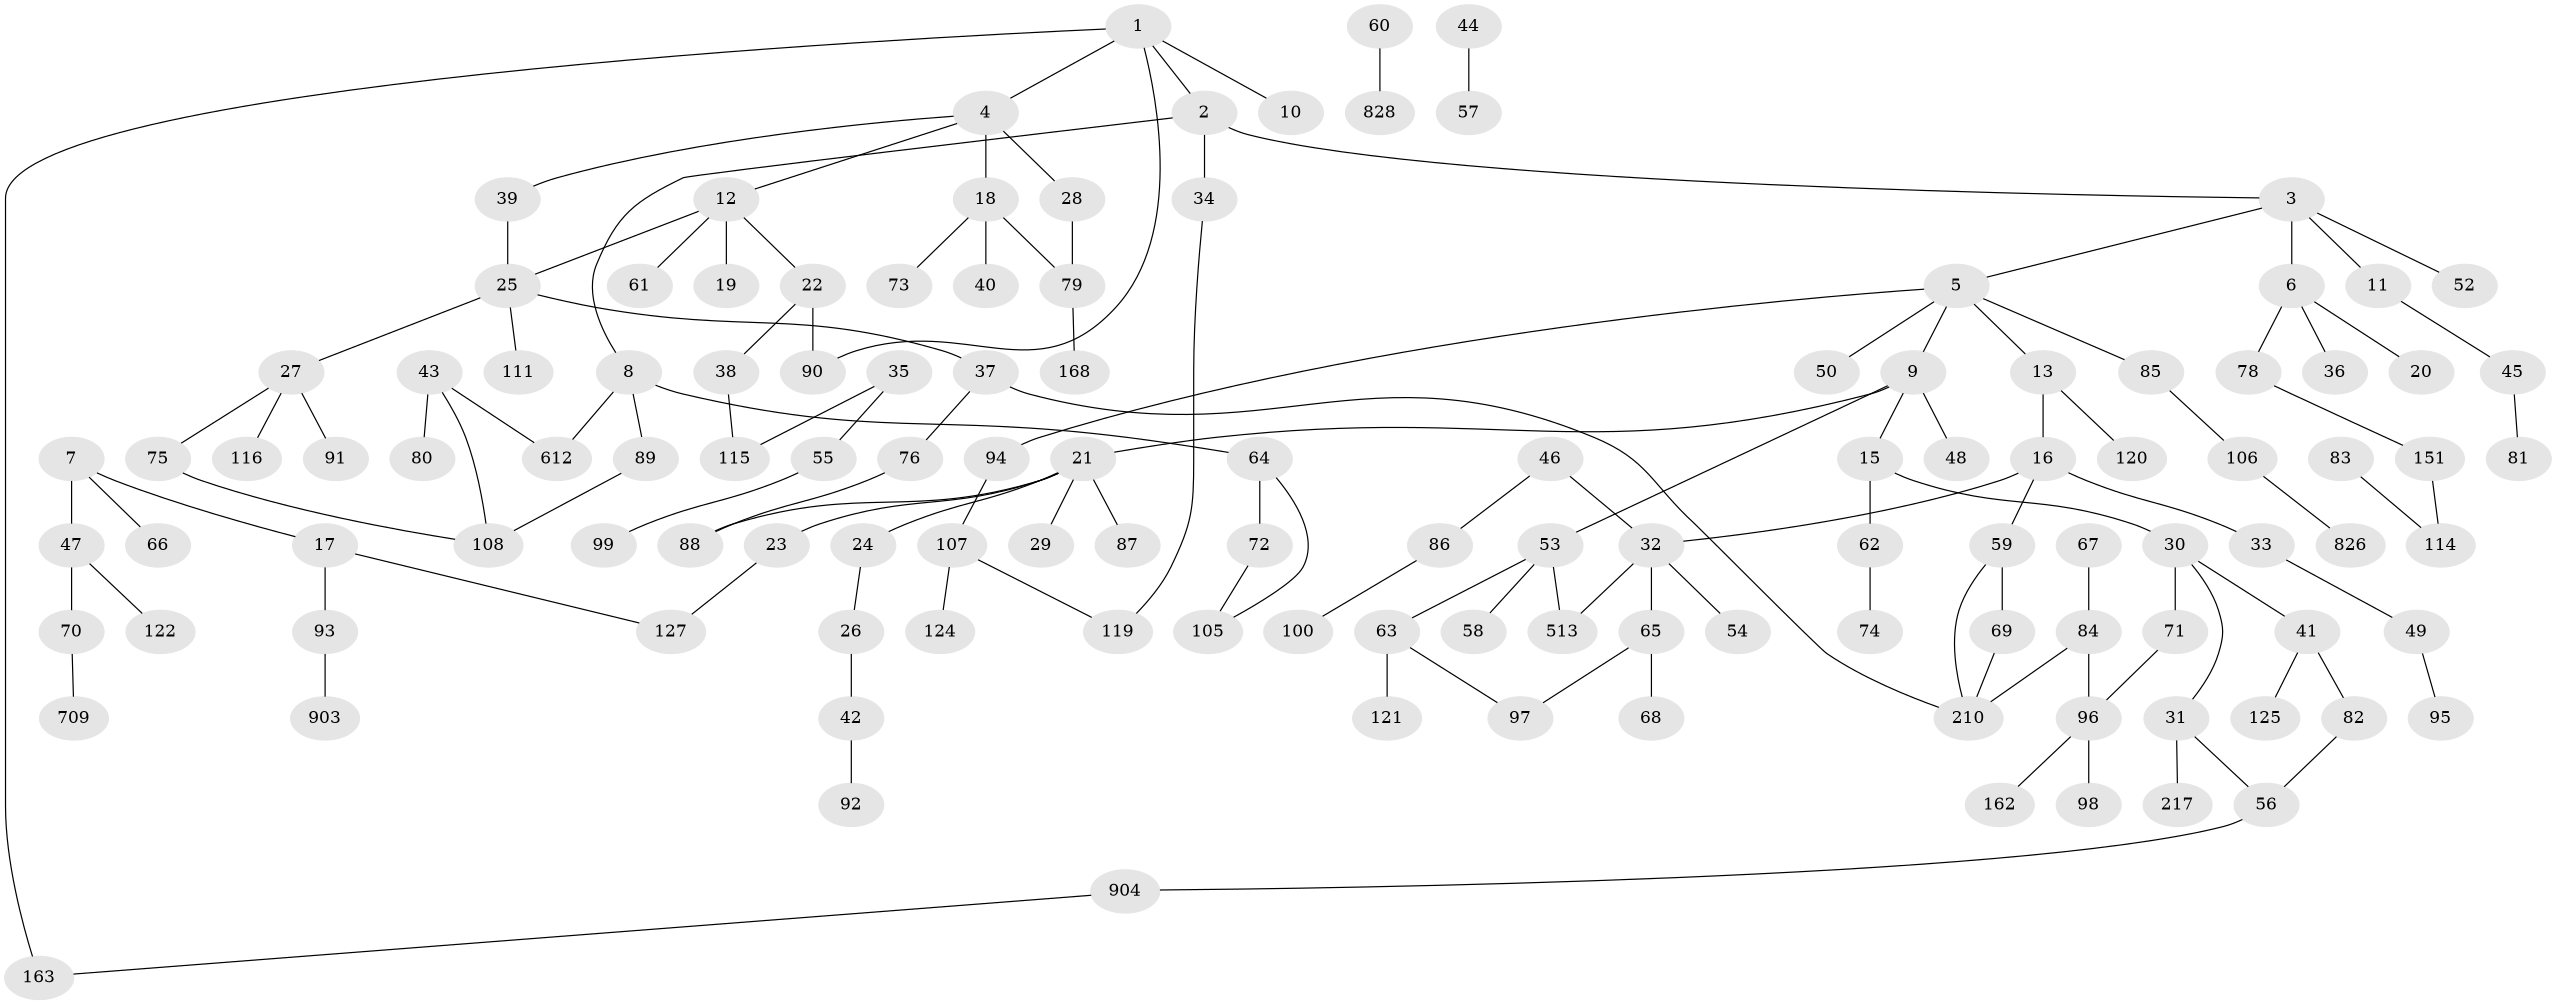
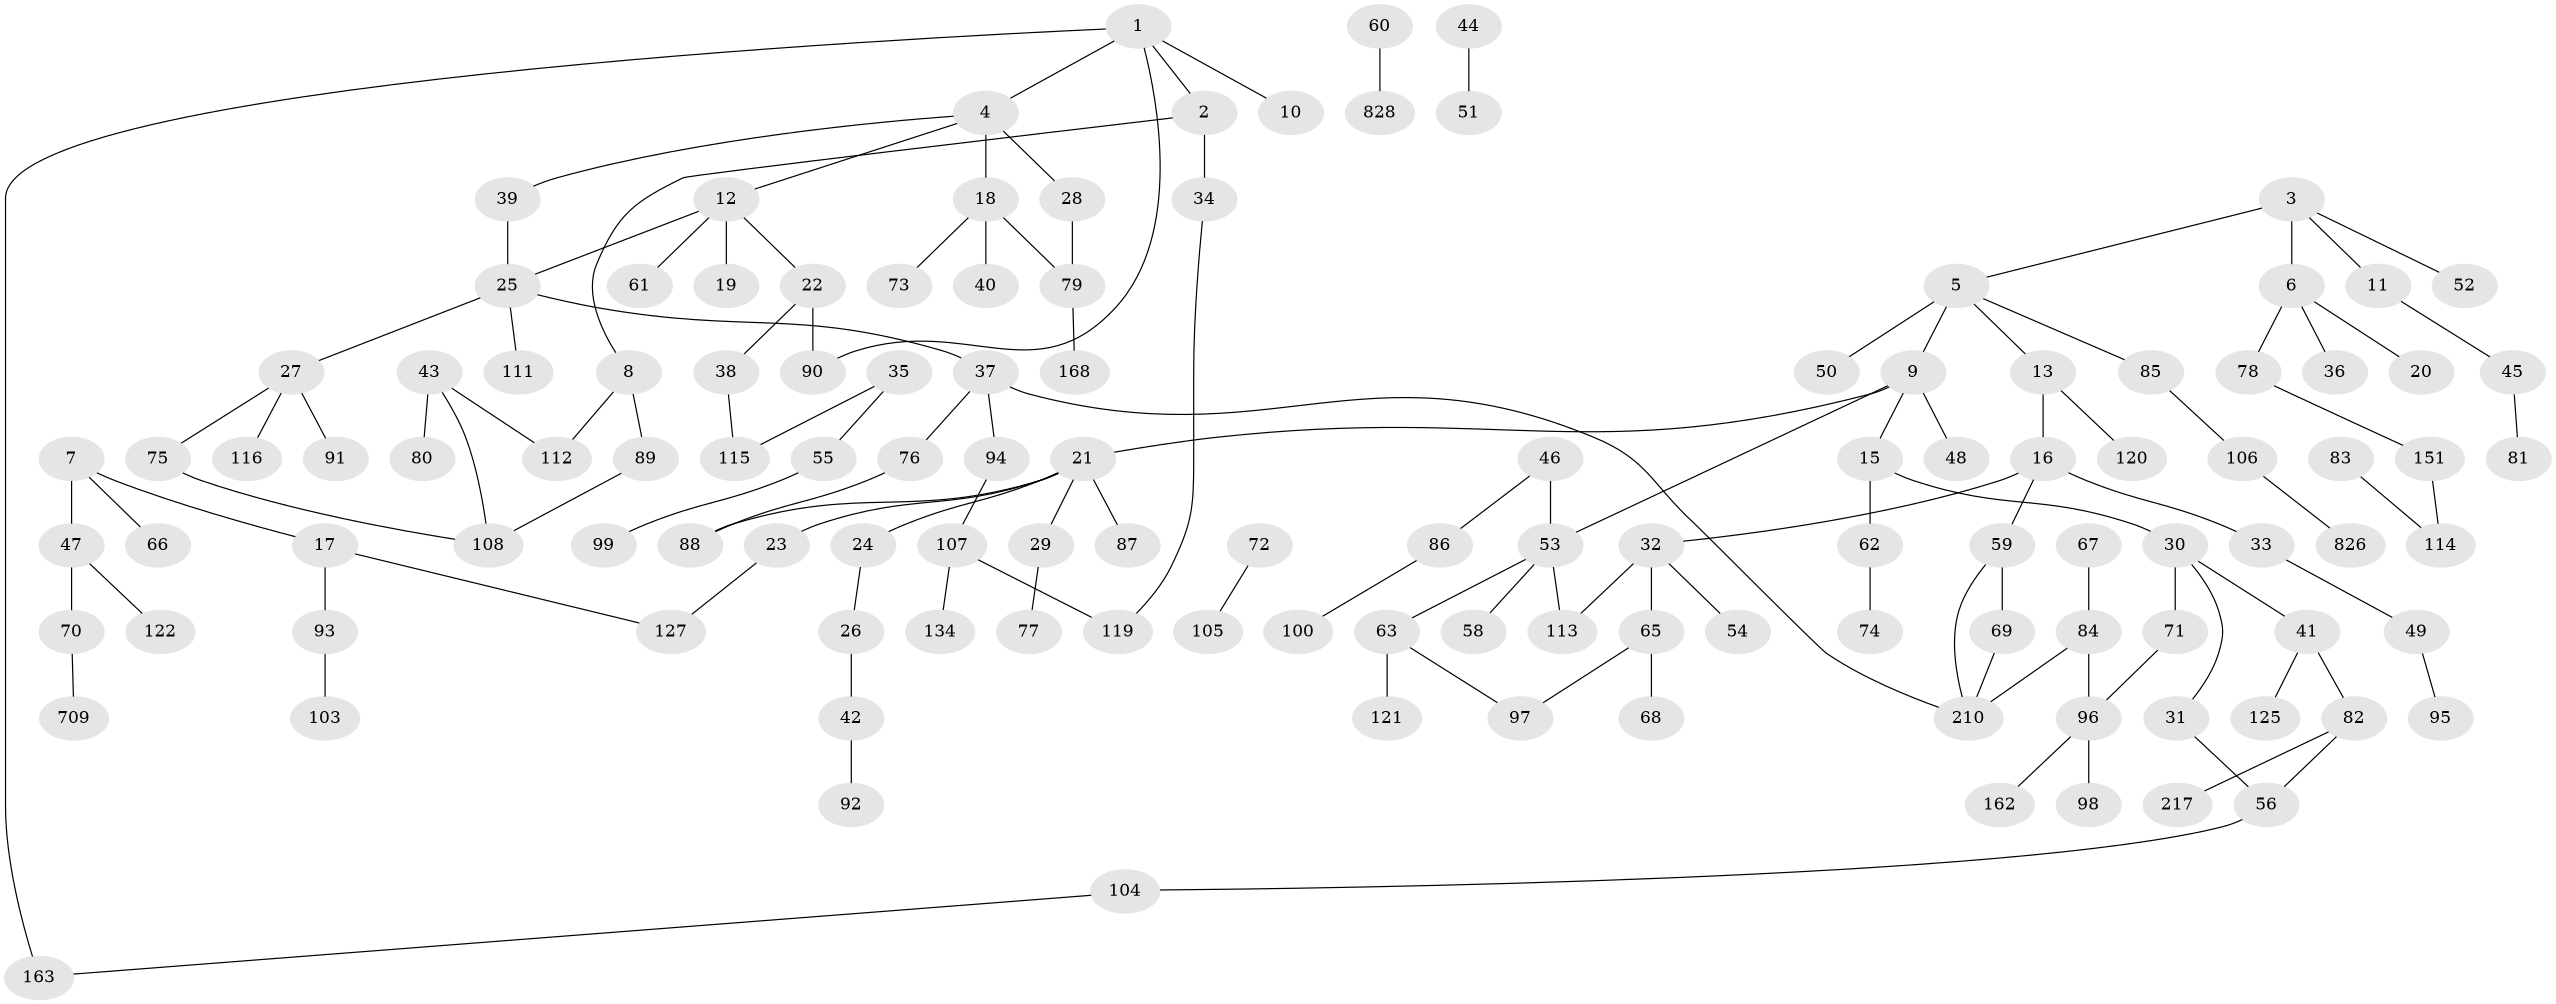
node "57": label "57" -> "51"
edge "2" -- "3": removed
edge "5" -- "94": now "37" -- "94"
node "612": label "612" -> "112"
node "64": removed
edge "46" -- "32": now "46" -- "53"
node "124": label "124" -> "134"
node "77": added
node "513": label "513" -> "113"
node "903": label "903" -> "103"
edge "31" -- "217": now "82" -- "217"
node "904": label "904" -> "104"
